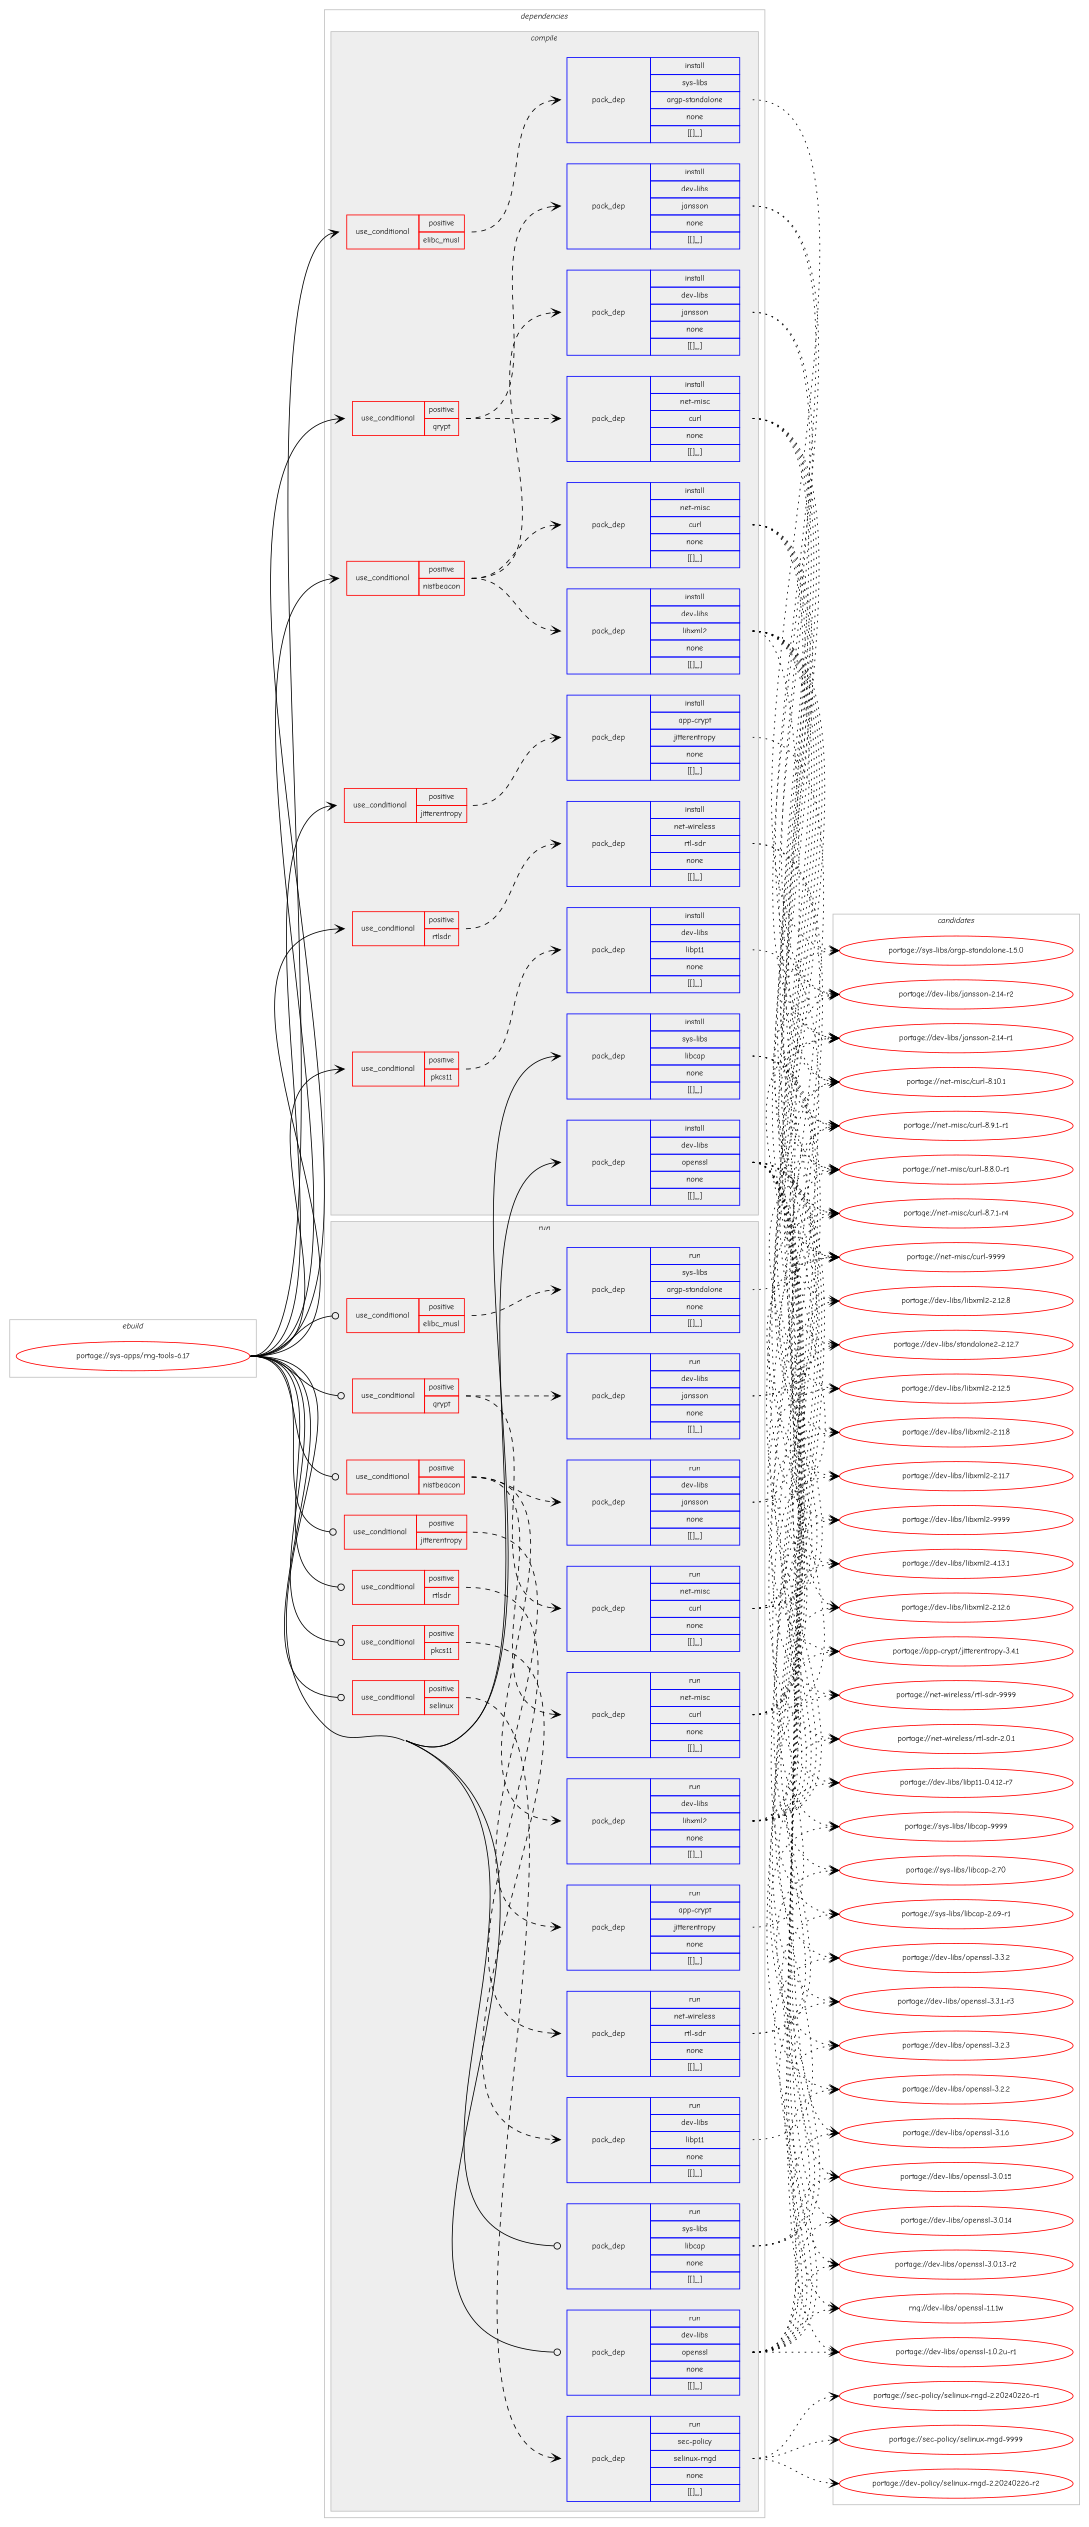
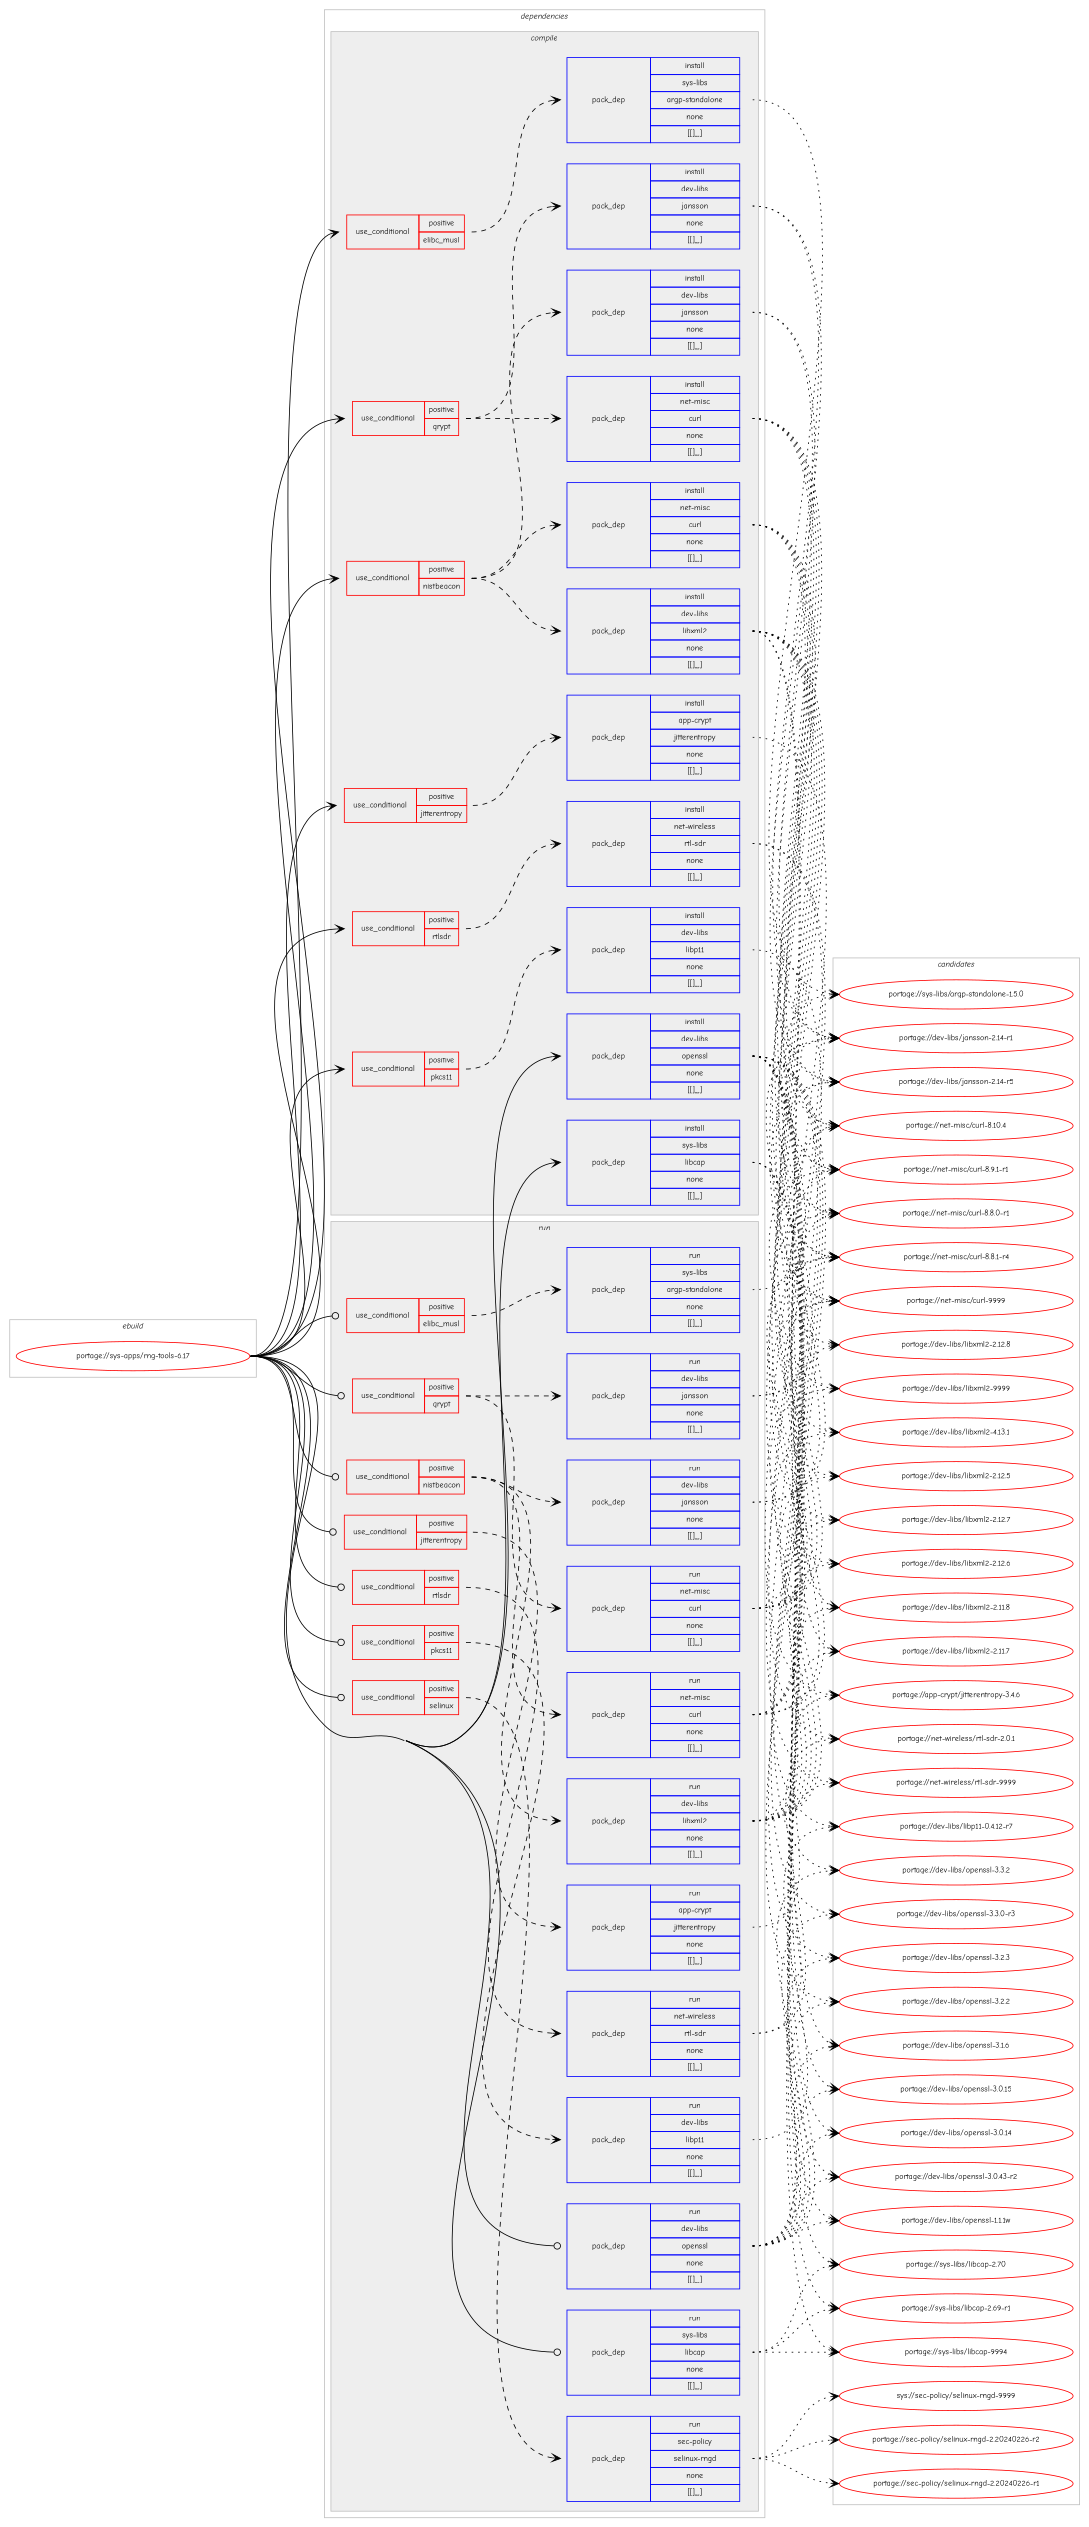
node "portage://dev-libs/jansson-2.14-r2": label "portage://dev-libs/jansson-2.14-r2" -> "portage://dev-libs/jansson-2.14-r5"
node "portage://net-misc/curl-8.10.1": label "portage://net-misc/curl-8.10.1" -> "portage://net-misc/curl-8.10.4"
node "portage://net-misc/curl-8.7.1-r4": label "portage://net-misc/curl-8.7.1-r4" -> "portage://net-misc/curl-8.8.1-r4"
node "portage://dev-libs/standalone2-2.12.7": label "portage://dev-libs/standalone2-2.12.7" -> "portage://dev-libs/libxml2-2.12.7"
node "portage://app-crypt/jitterentropy-3.4.1": label "portage://app-crypt/jitterentropy-3.4.1" -> "portage://app-crypt/jitterentropy-3.4.6"
node "portage://sys-libs/libcap-9999": label "portage://sys-libs/libcap-9999" -> "portage://sys-libs/libcap-9994"
node "portage://dev-libs/openssl-3.3.1-r3": label "portage://dev-libs/openssl-3.3.1-r3" -> "portage://dev-libs/openssl-3.3.0-r3"
node "portage://dev-libs/openssl-3.0.13-r2": label "portage://dev-libs/openssl-3.0.13-r2" -> "portage://dev-libs/openssl-3.0.43-r2"
node "rng://dev-libs/openssl-1.1.1w": label "rng://dev-libs/openssl-1.1.1w" -> "portage://dev-libs/openssl-1.1.1w"
node "portage://dev-libs/openssl-1.0.2u-r1": removed
node "portage://sec-policy/selinux-rngd-9999": label "portage://sec-policy/selinux-rngd-9999" -> "sys://sec-policy/selinux-rngd-9999"
node "portage://dev-policy/selinux-rngd-2.20240226-r2": label "portage://dev-policy/selinux-rngd-2.20240226-r2" -> "portage://sec-policy/selinux-rngd-2.20240226-r2"
